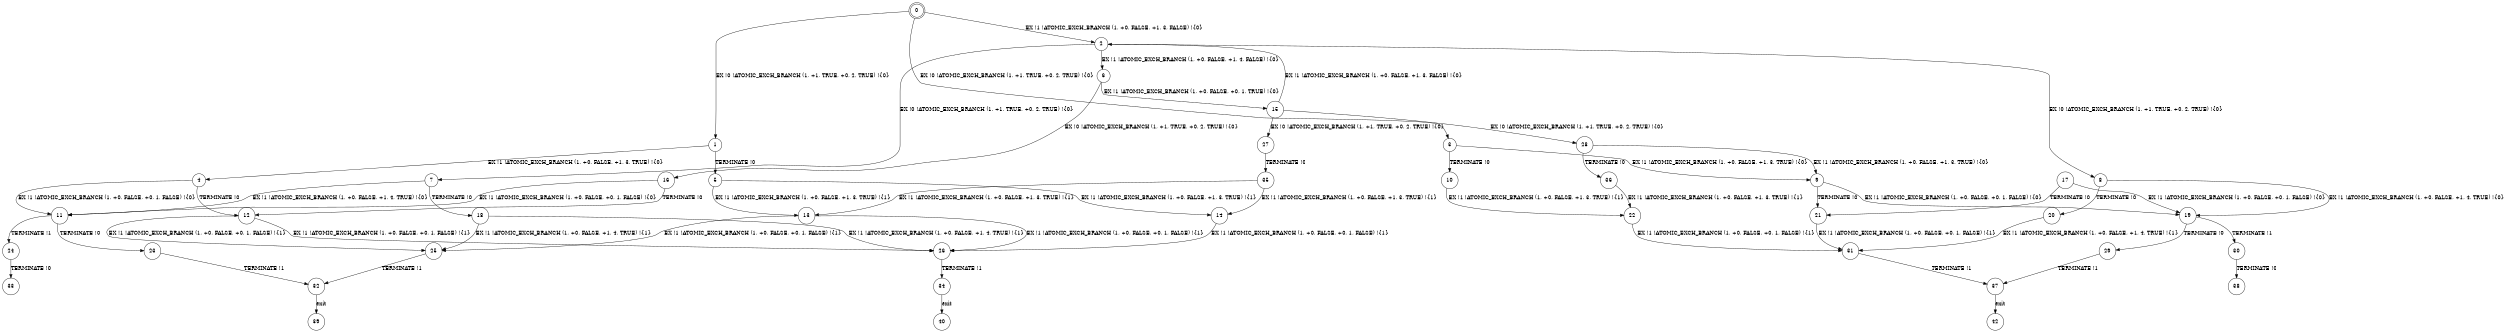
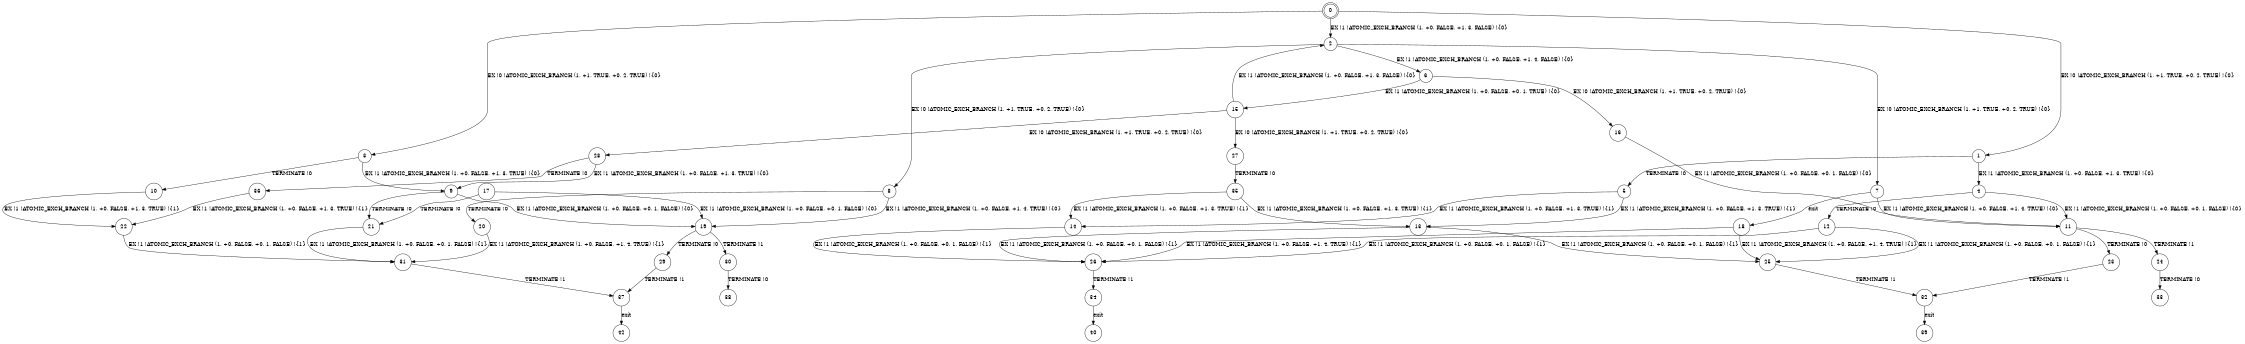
edge "7" -> "18": label "TERMINATE !0" -> "exit"
edge "16" -> "12": removed, label "TERMINATE !0"
